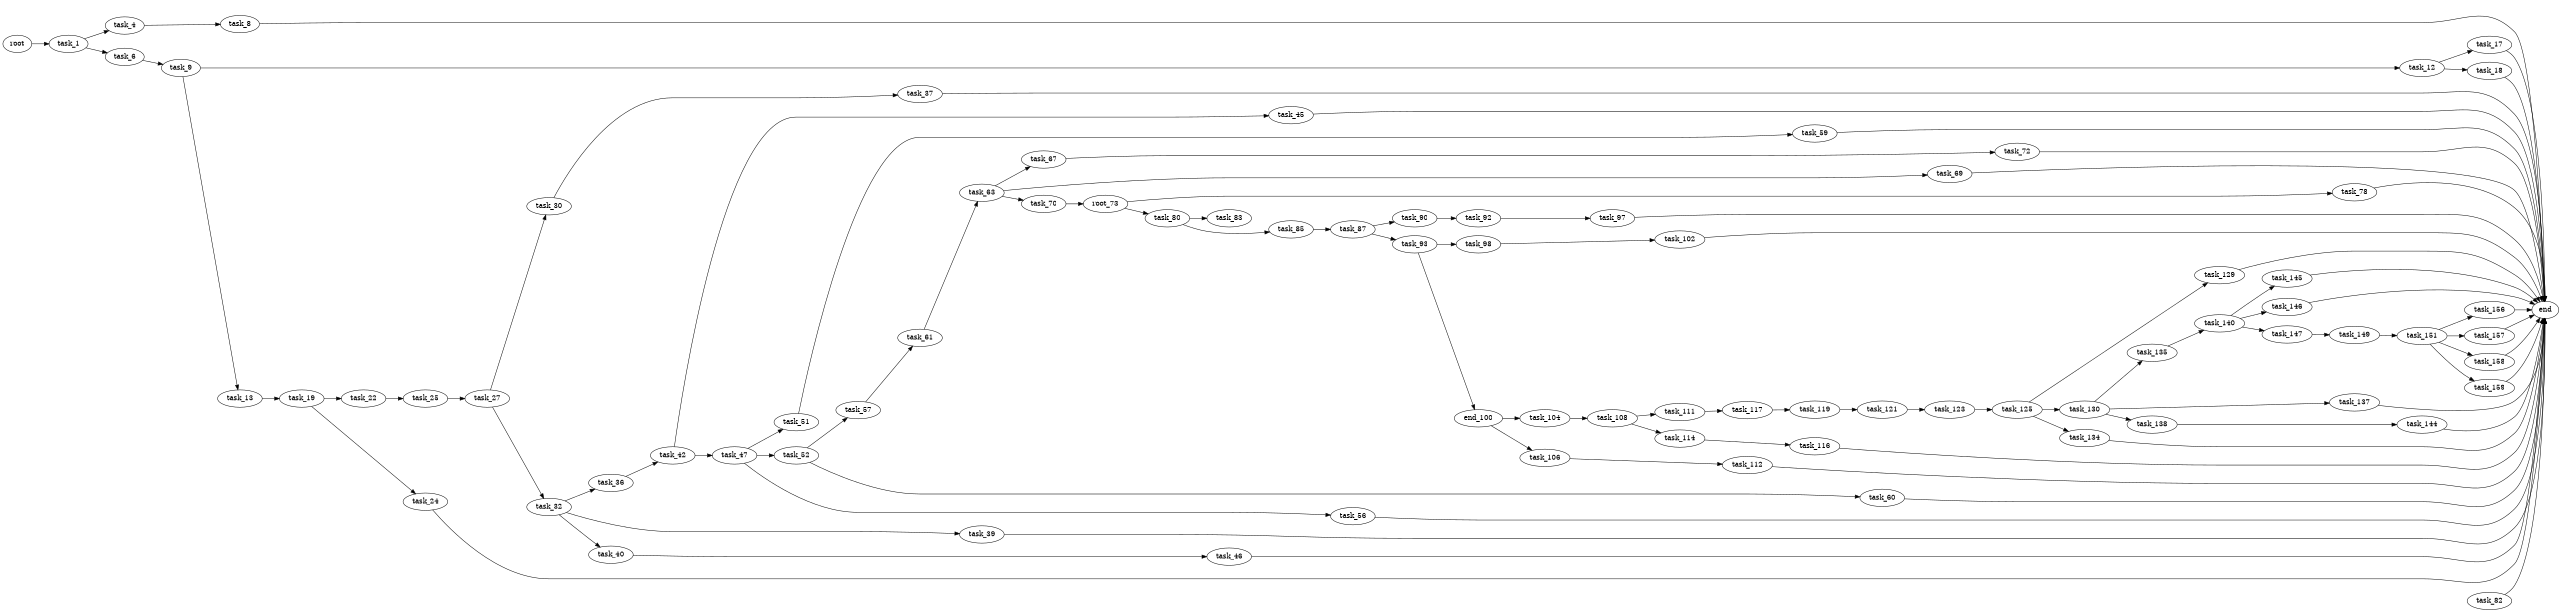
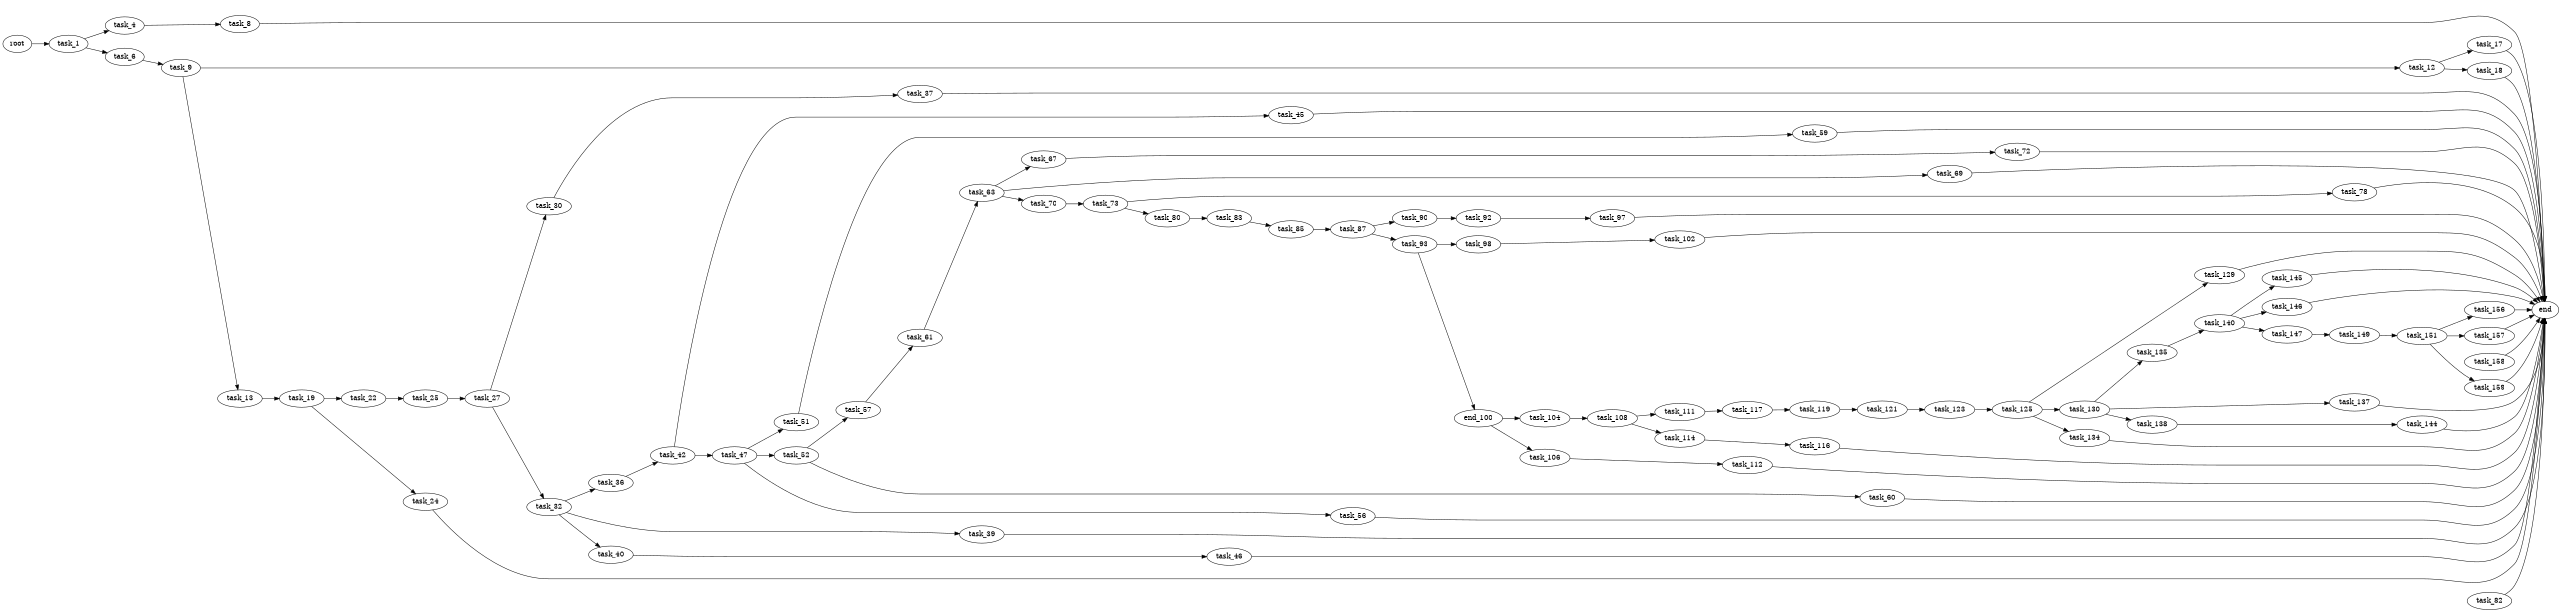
node "root_73": label "root_73" -> "task_73"
edge "task_80" -> "task_85": now "task_83" -> "task_85"
edge "task_151" -> "task_158": removed
